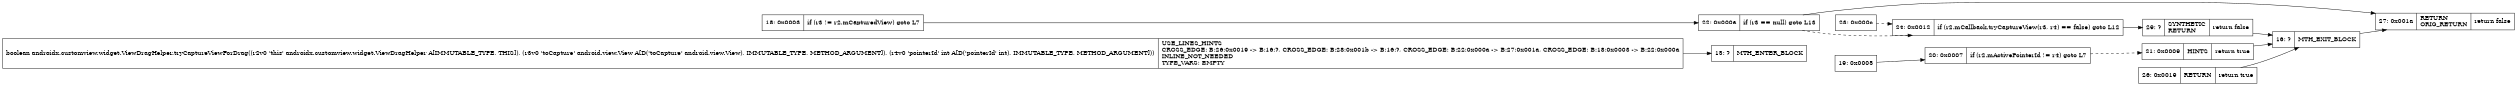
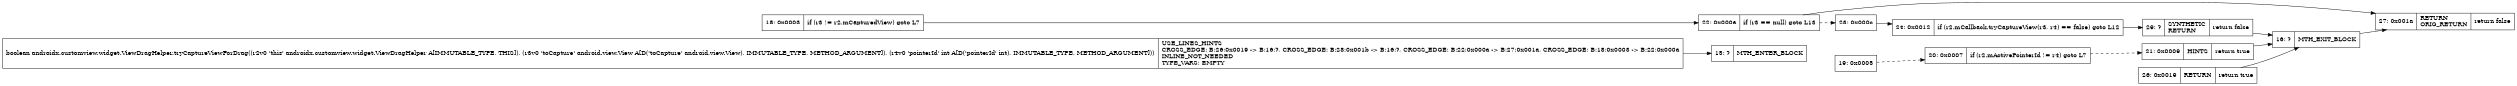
edge "23: 0x000c" -> "24: 0x0012": style dashed -> solid
edge "22: 0x000a" -> "24: 0x0012": now "22: 0x000a" -> "23: 0x000c"
edge "19: 0x0005" -> "20: 0x0007": style solid -> dashed
